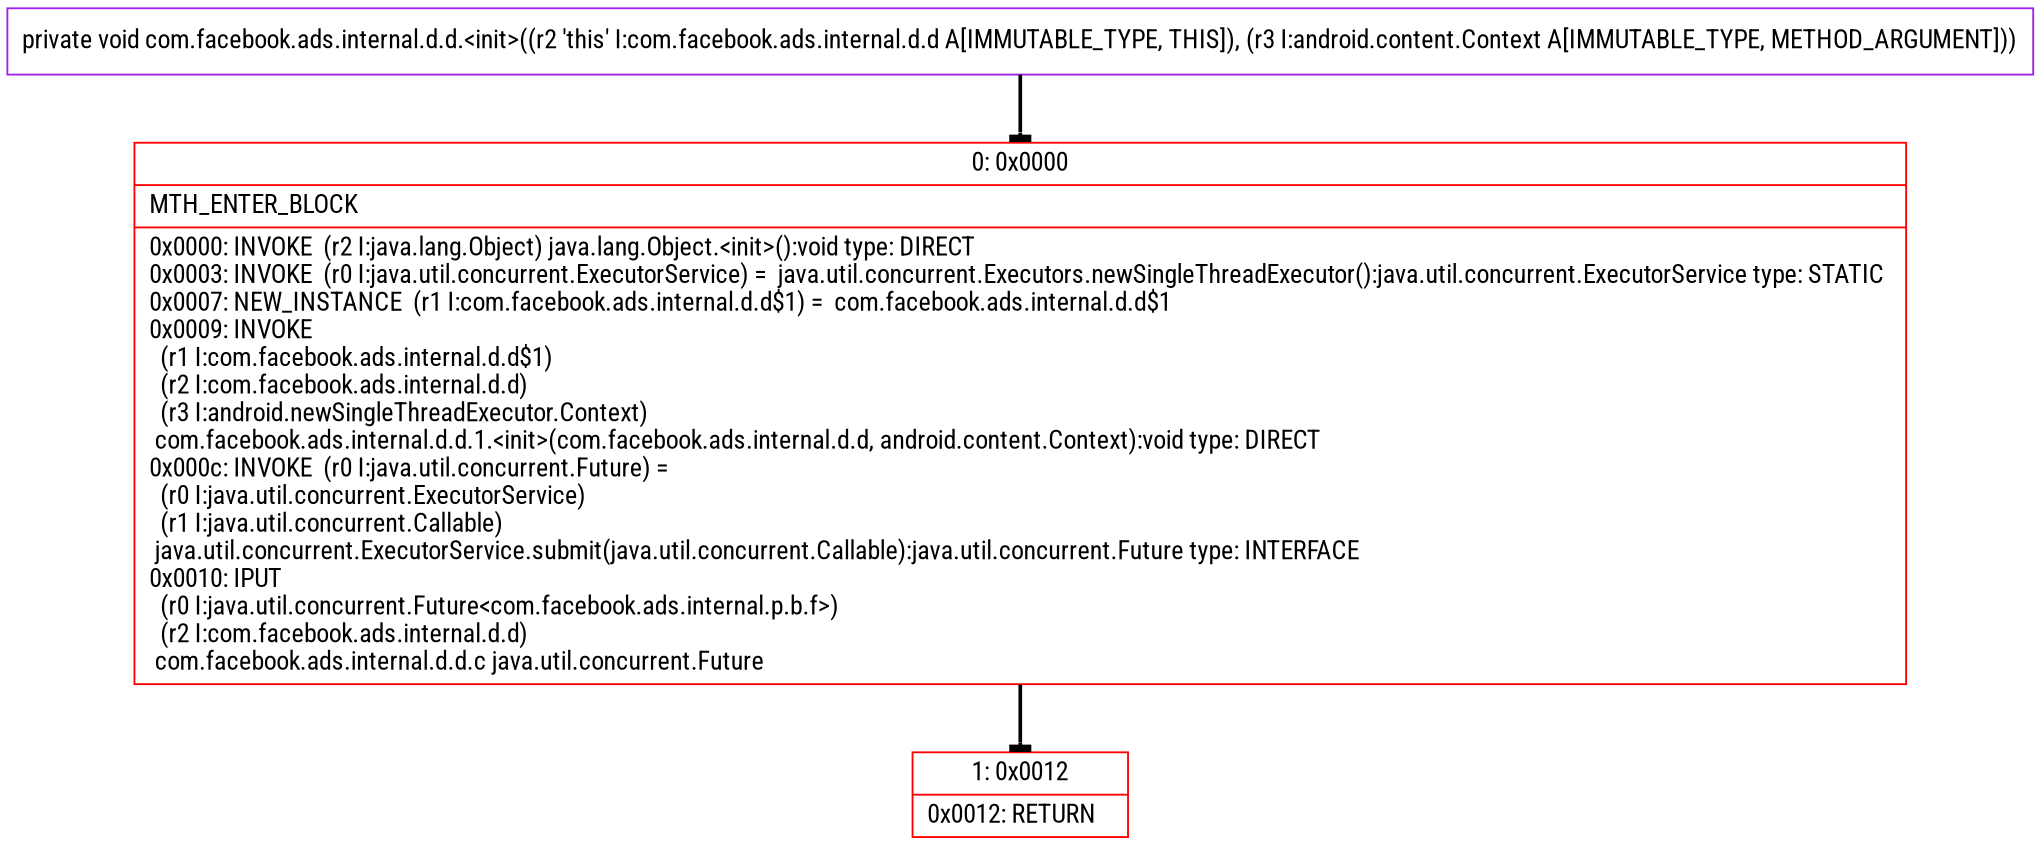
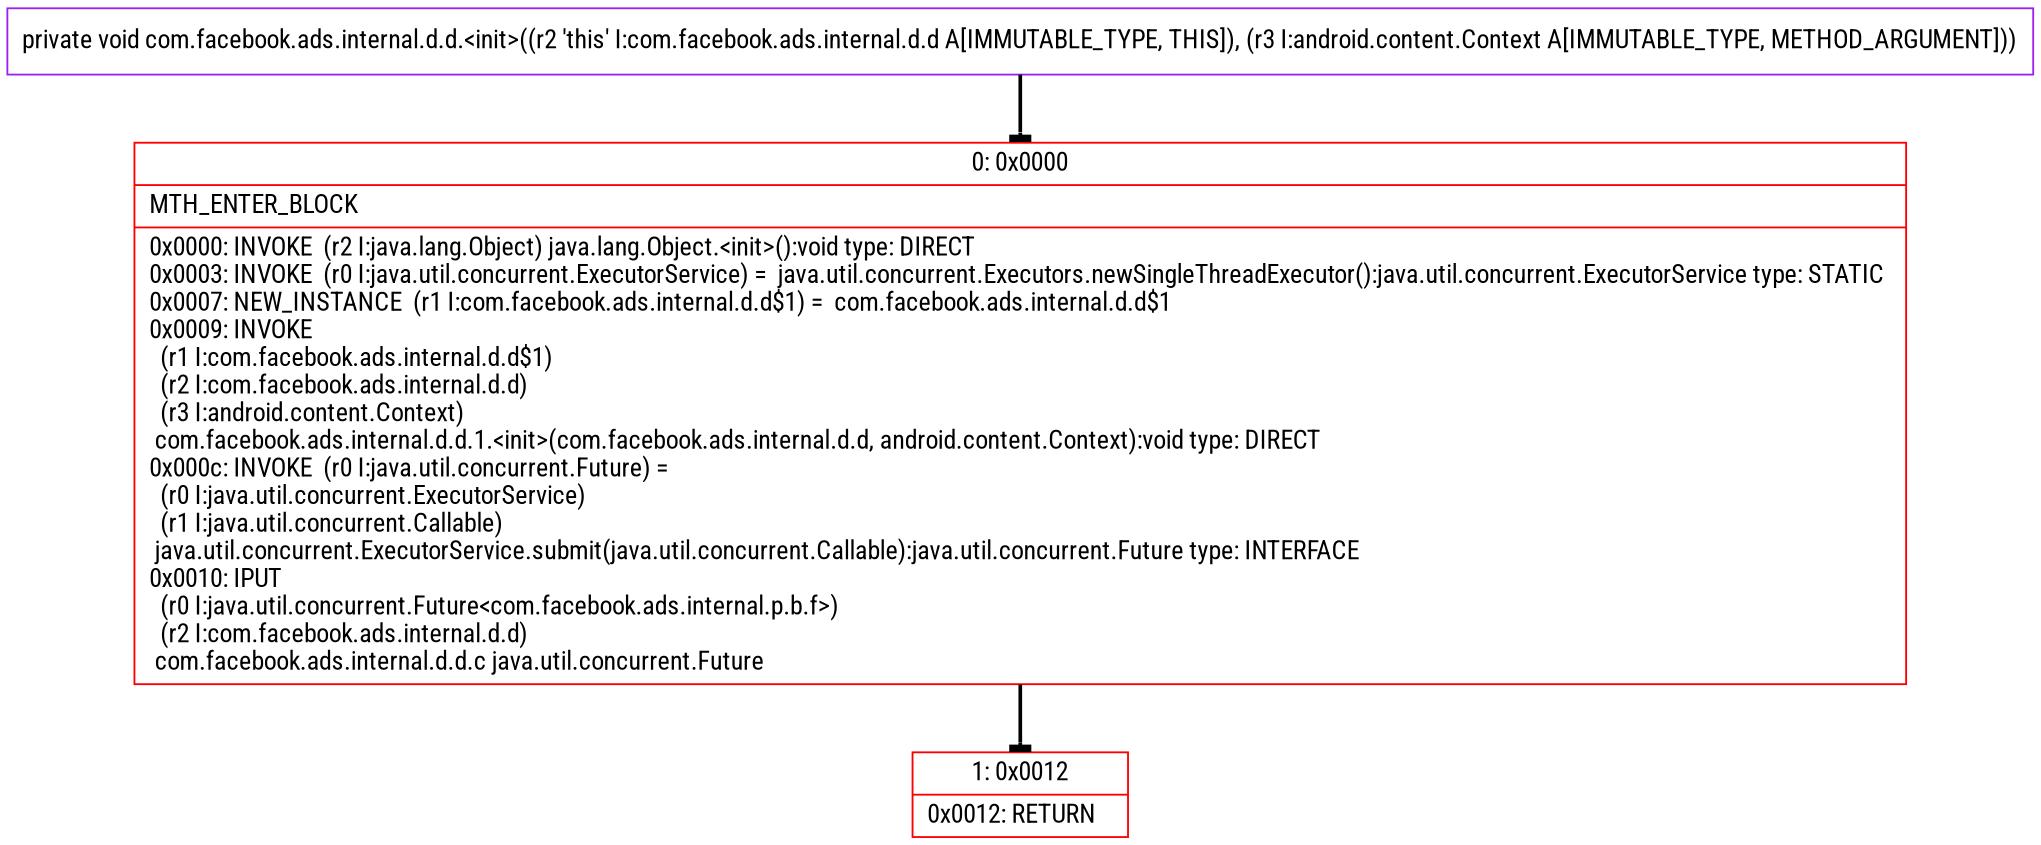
node "0: 0x0000": text "(r3 I:android.newSingleThreadExecutor.Context)" -> "(r3 I:android.content.Context)"
